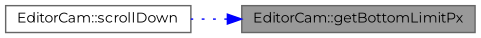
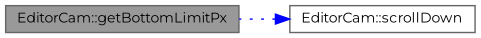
edge "EditorCam::scrollDown" -> "EditorCam::getBottomLimitPx": reversed
